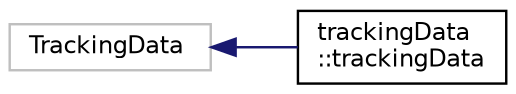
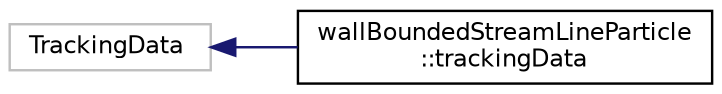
node "trackingData ::trackingData": label "trackingData ::trackingData" -> "wallBoundedStreamLineParticle ::trackingData"
